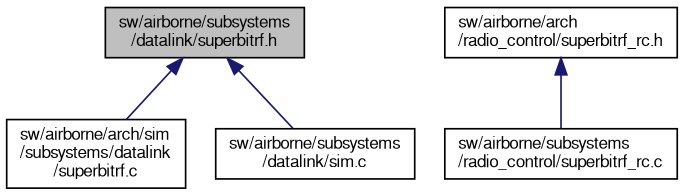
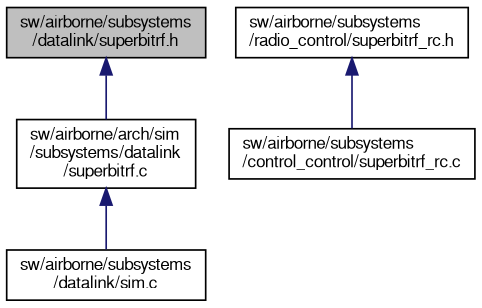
node "sw/airborne/arch /radio_control/superbitrf_rc.h": label "sw/airborne/arch /radio_control/superbitrf_rc.h" -> "sw/airborne/subsystems /radio_control/superbitrf_rc.h"
edge "sw/airborne/subsystems /datalink/sim.c" -> "sw/airborne/subsystems /datalink/superbitrf.h": now "sw/airborne/subsystems /datalink/sim.c" -> "sw/airborne/arch/sim /subsystems/datalink /superbitrf.c"
node "sw/airborne/subsystems /radio_control/superbitrf_rc.c": label "sw/airborne/subsystems /radio_control/superbitrf_rc.c" -> "sw/airborne/subsystems /control_control/superbitrf_rc.c"
